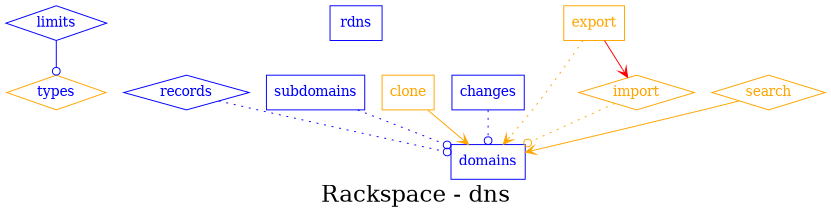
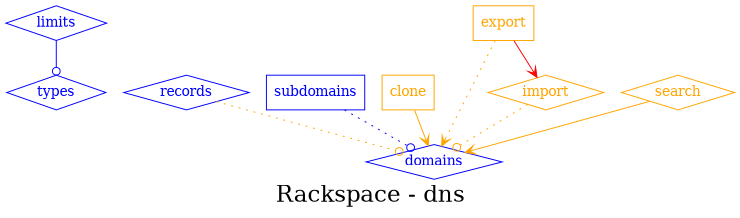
node "rdns": removed
node "types": color orange -> blue
node "changes": removed
edge "records" -> "domains": color blue -> orange
node "domains": shape box -> diamond
